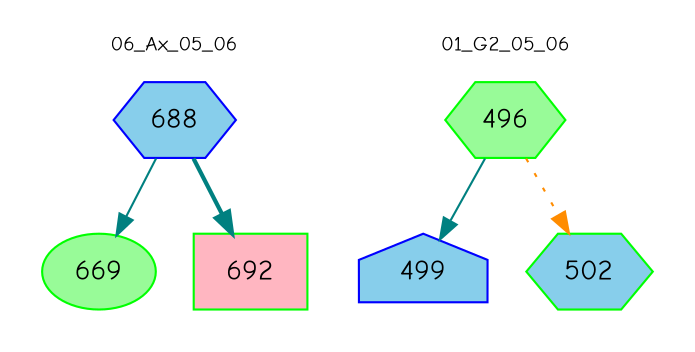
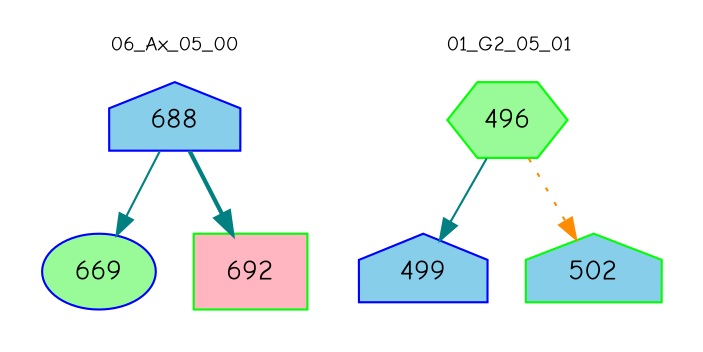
cluster "06_Ax_05_06": label "06_Ax_05_06" -> "06_Ax_05_00"
cluster "01_G2_05_06": label "01_G2_05_06" -> "01_G2_05_01"
node "688": shape hexagon -> house
node "669": color green -> blue
node "502": shape hexagon -> house
